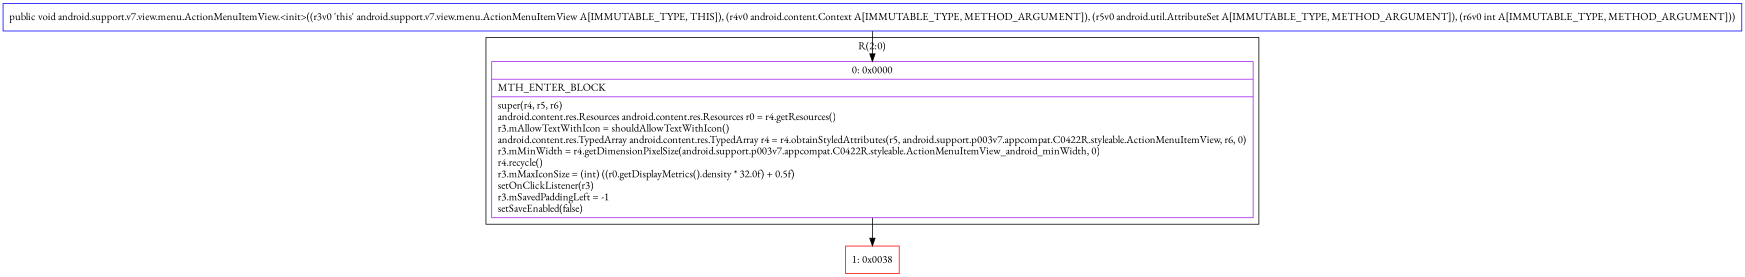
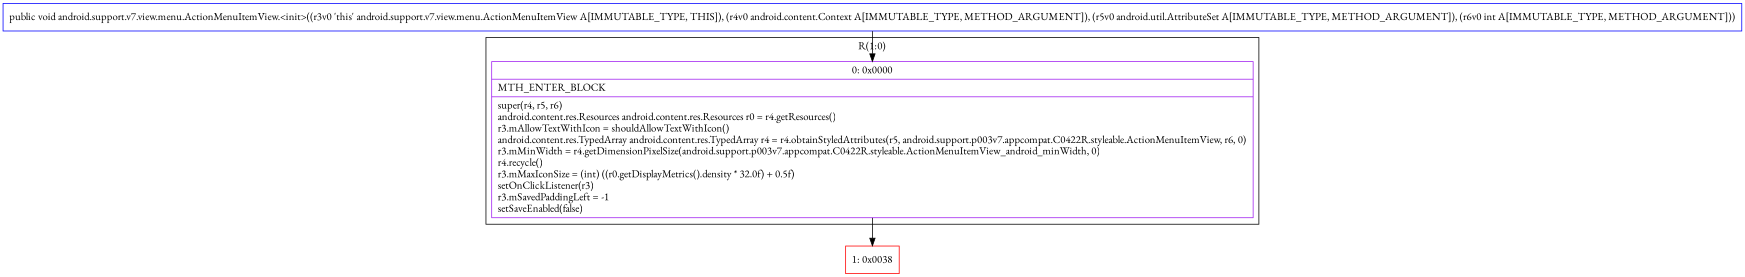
cluster "R(2:0)": label "R(2:0)" -> "R(1:0)"
